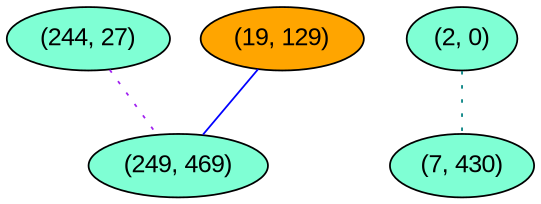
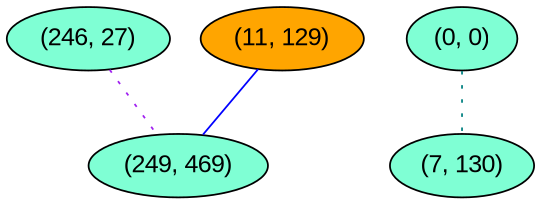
node "(244, 27)": label "(244, 27)" -> "(246, 27)"
node "(19, 129)": label "(19, 129)" -> "(11, 129)"
node "(2, 0)": label "(2, 0)" -> "(0, 0)"
node "(7, 430)": label "(7, 430)" -> "(7, 130)"
